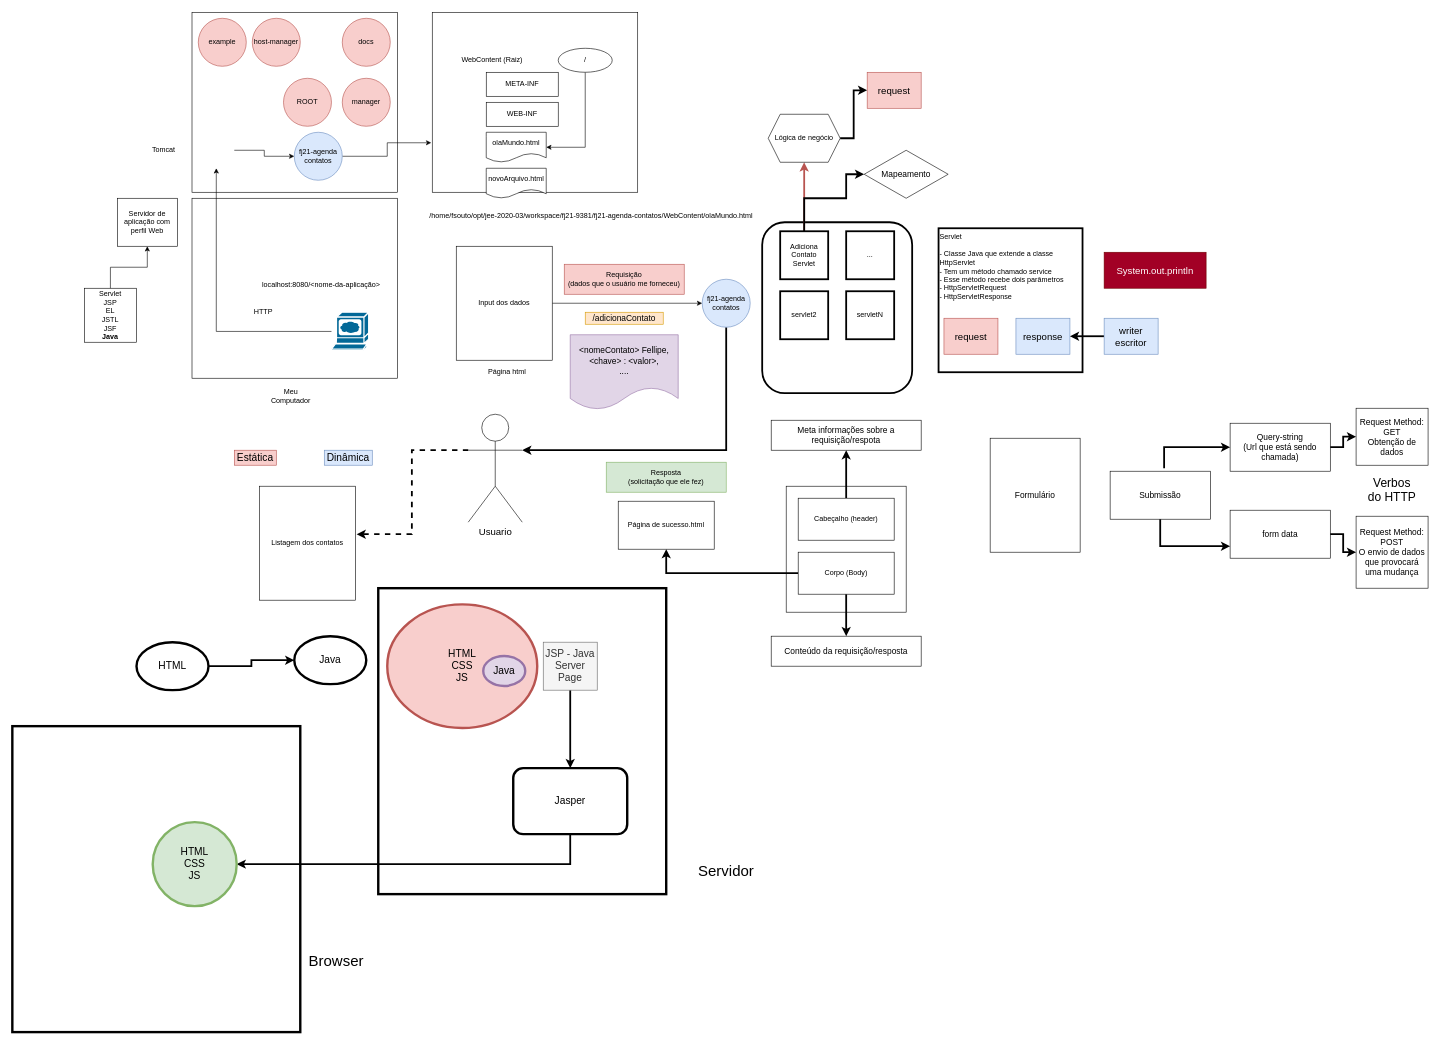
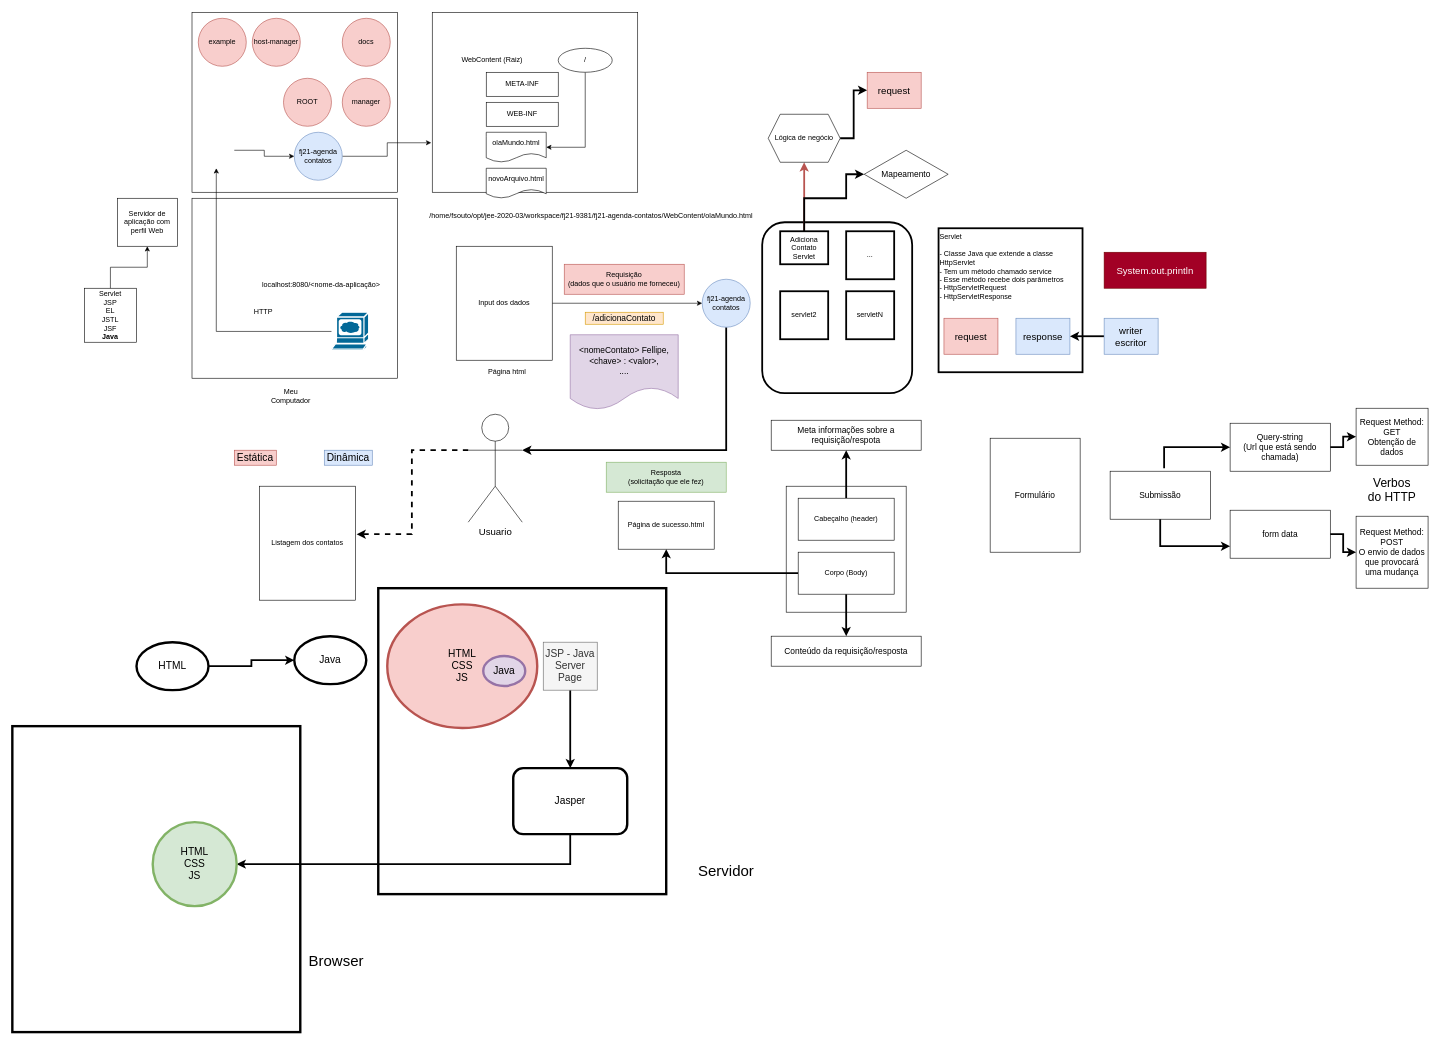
node "Tomcat": removed
node "Adiciona Contato Servlet": size 48x48 -> 48x33
